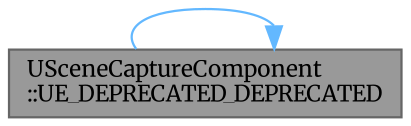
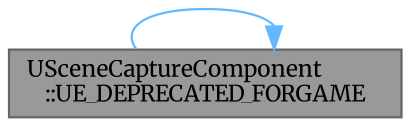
node "USceneCaptureComponent ::UE_DEPRECATED_DEPRECATED": label "USceneCaptureComponent ::UE_DEPRECATED_DEPRECATED" -> "USceneCaptureComponent ::UE_DEPRECATED_FORGAME"
